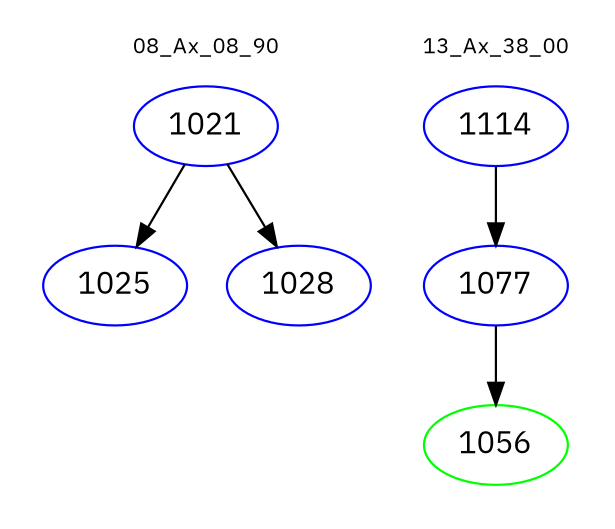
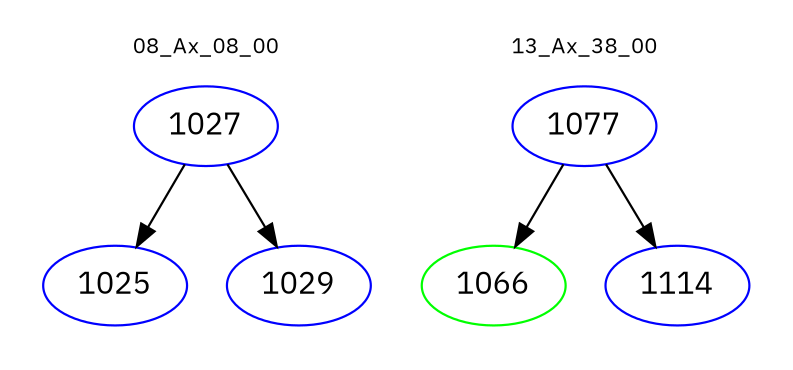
cluster "08_Ax_08_90": label "08_Ax_08_90" -> "08_Ax_08_00"
node "1021": label "1021" -> "1027"
edge "1114" -> "1077": reversed
node "1028": label "1028" -> "1029"
node "1056": label "1056" -> "1066"
